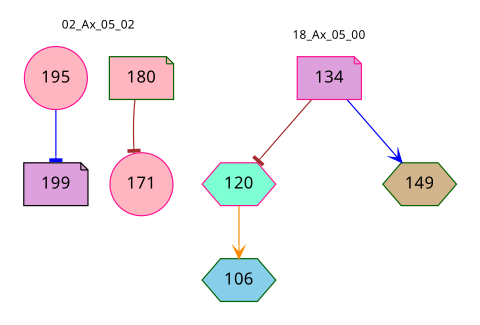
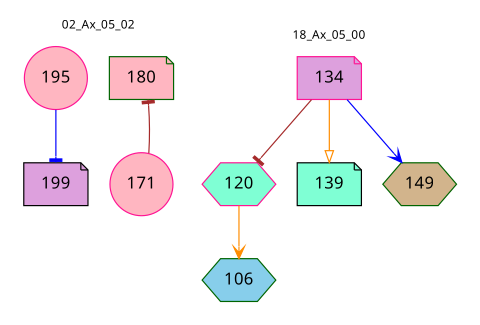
edge "180" -> "171": reversed
node "139": added
